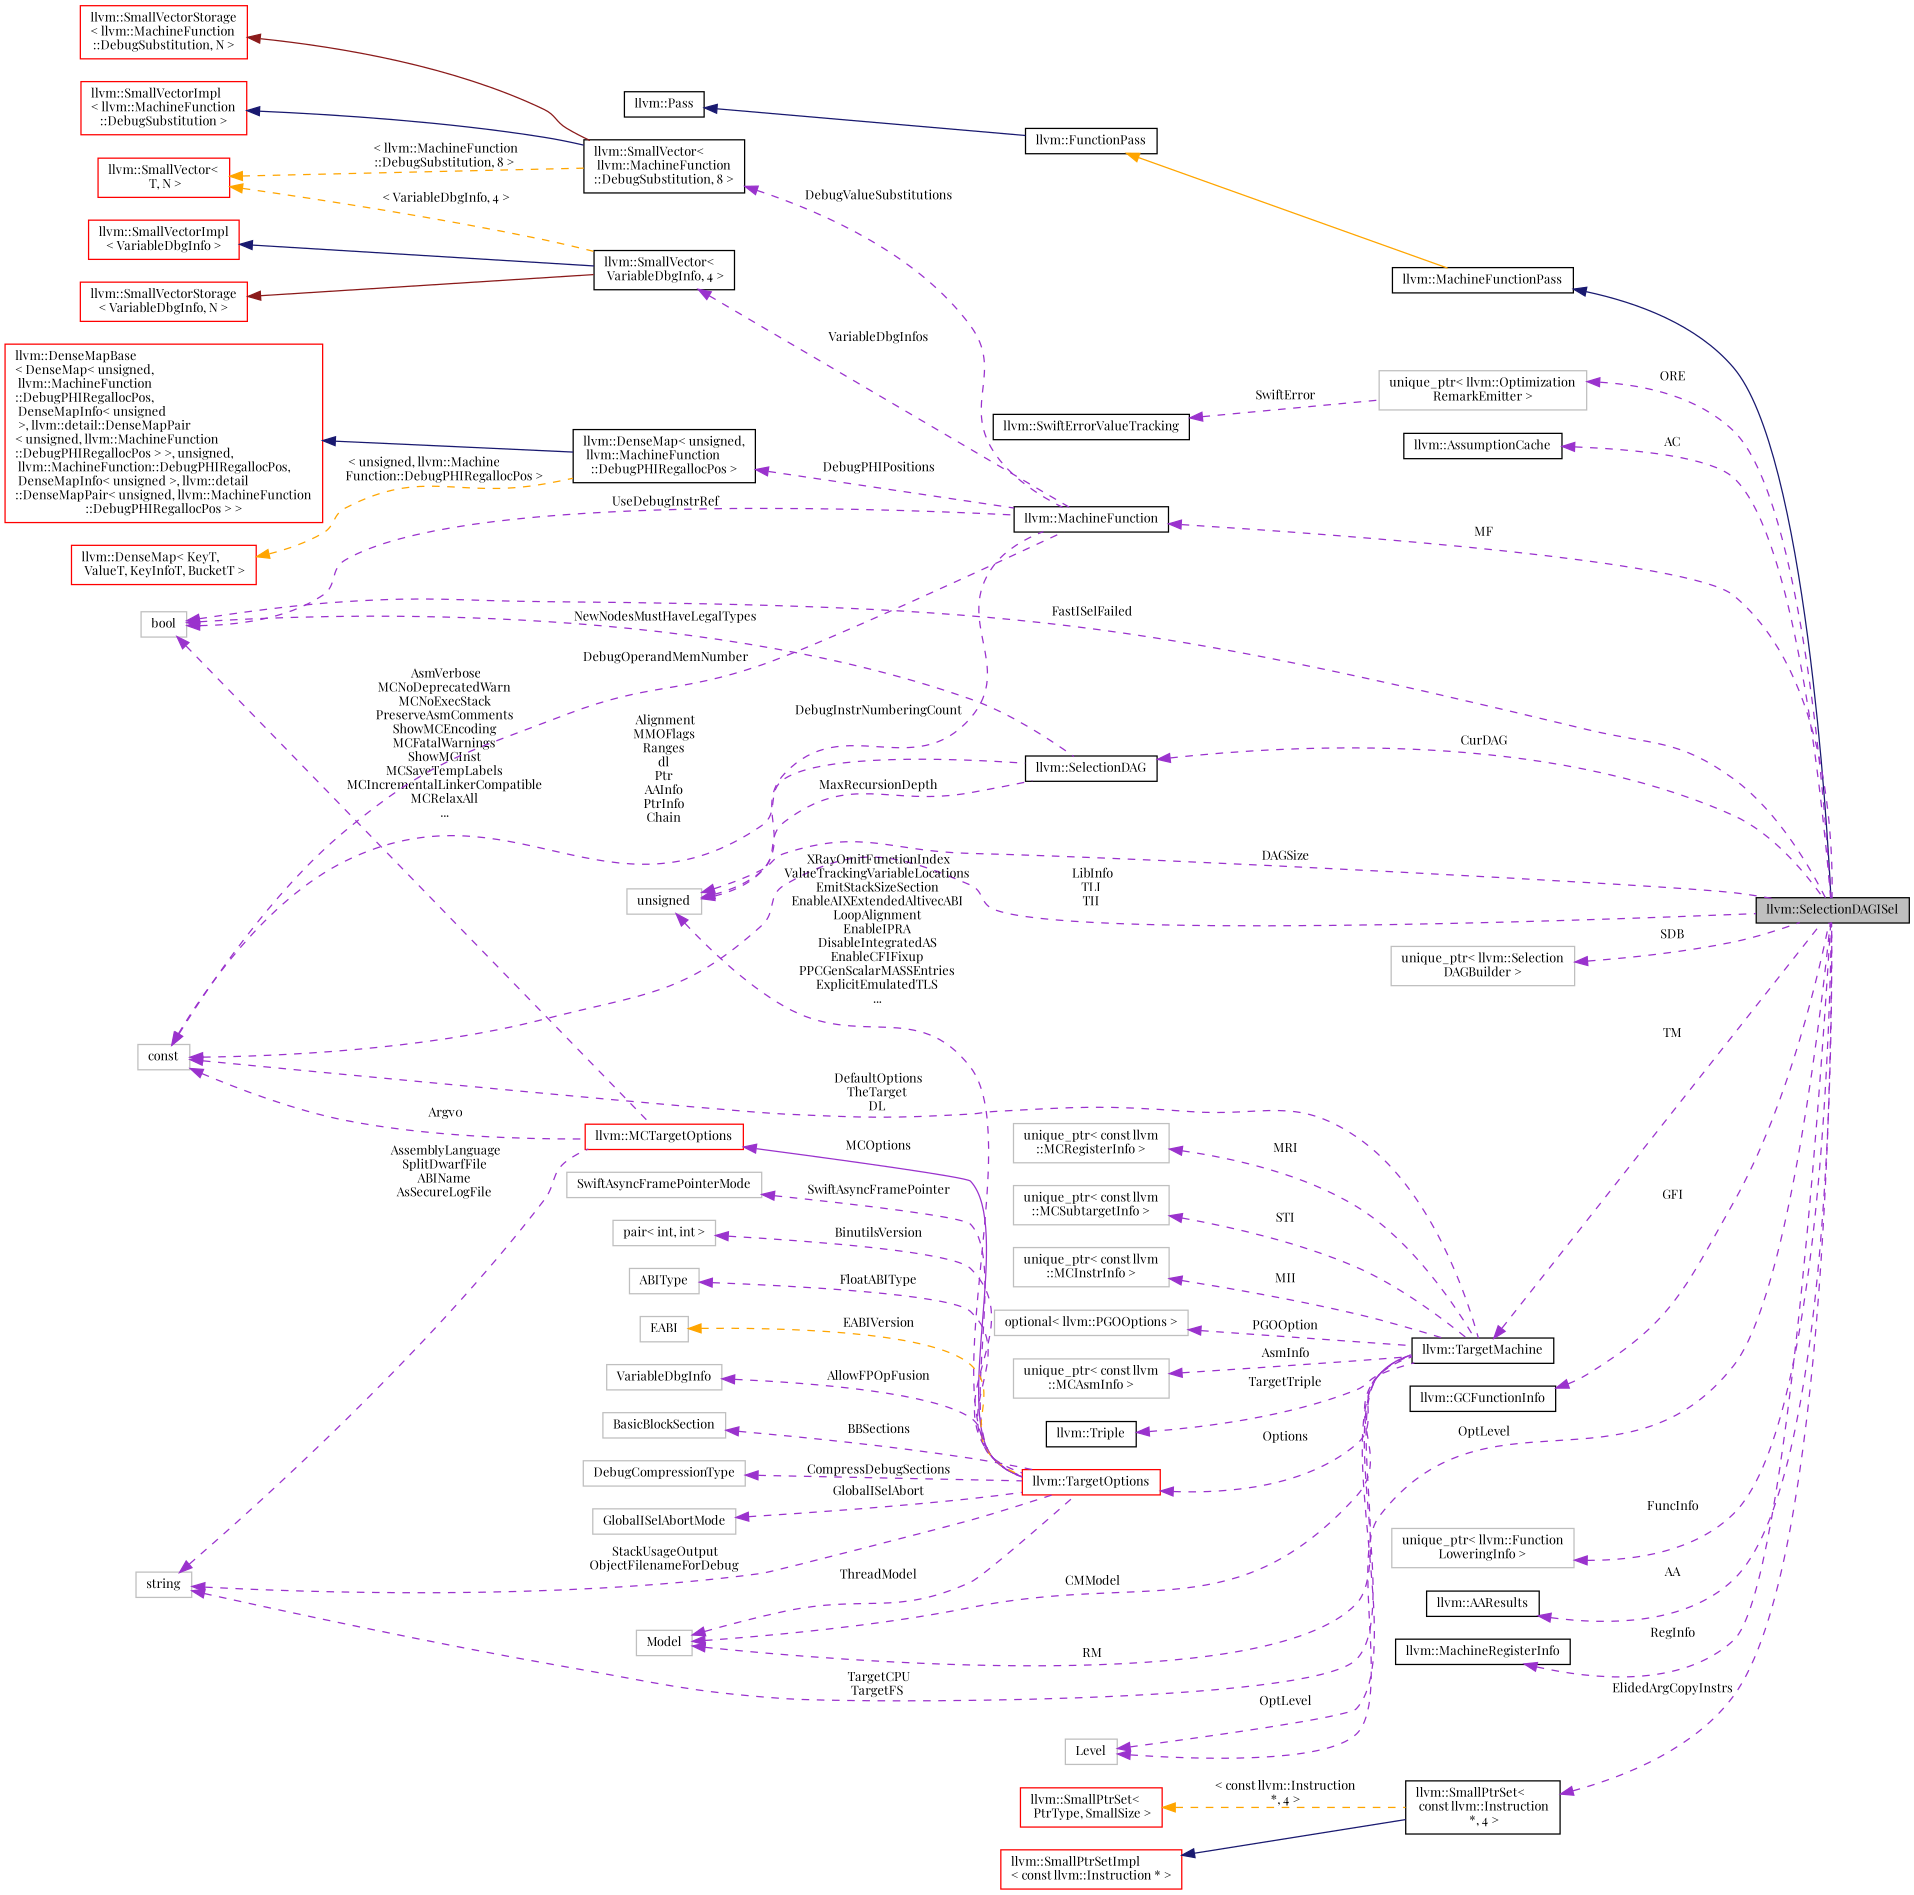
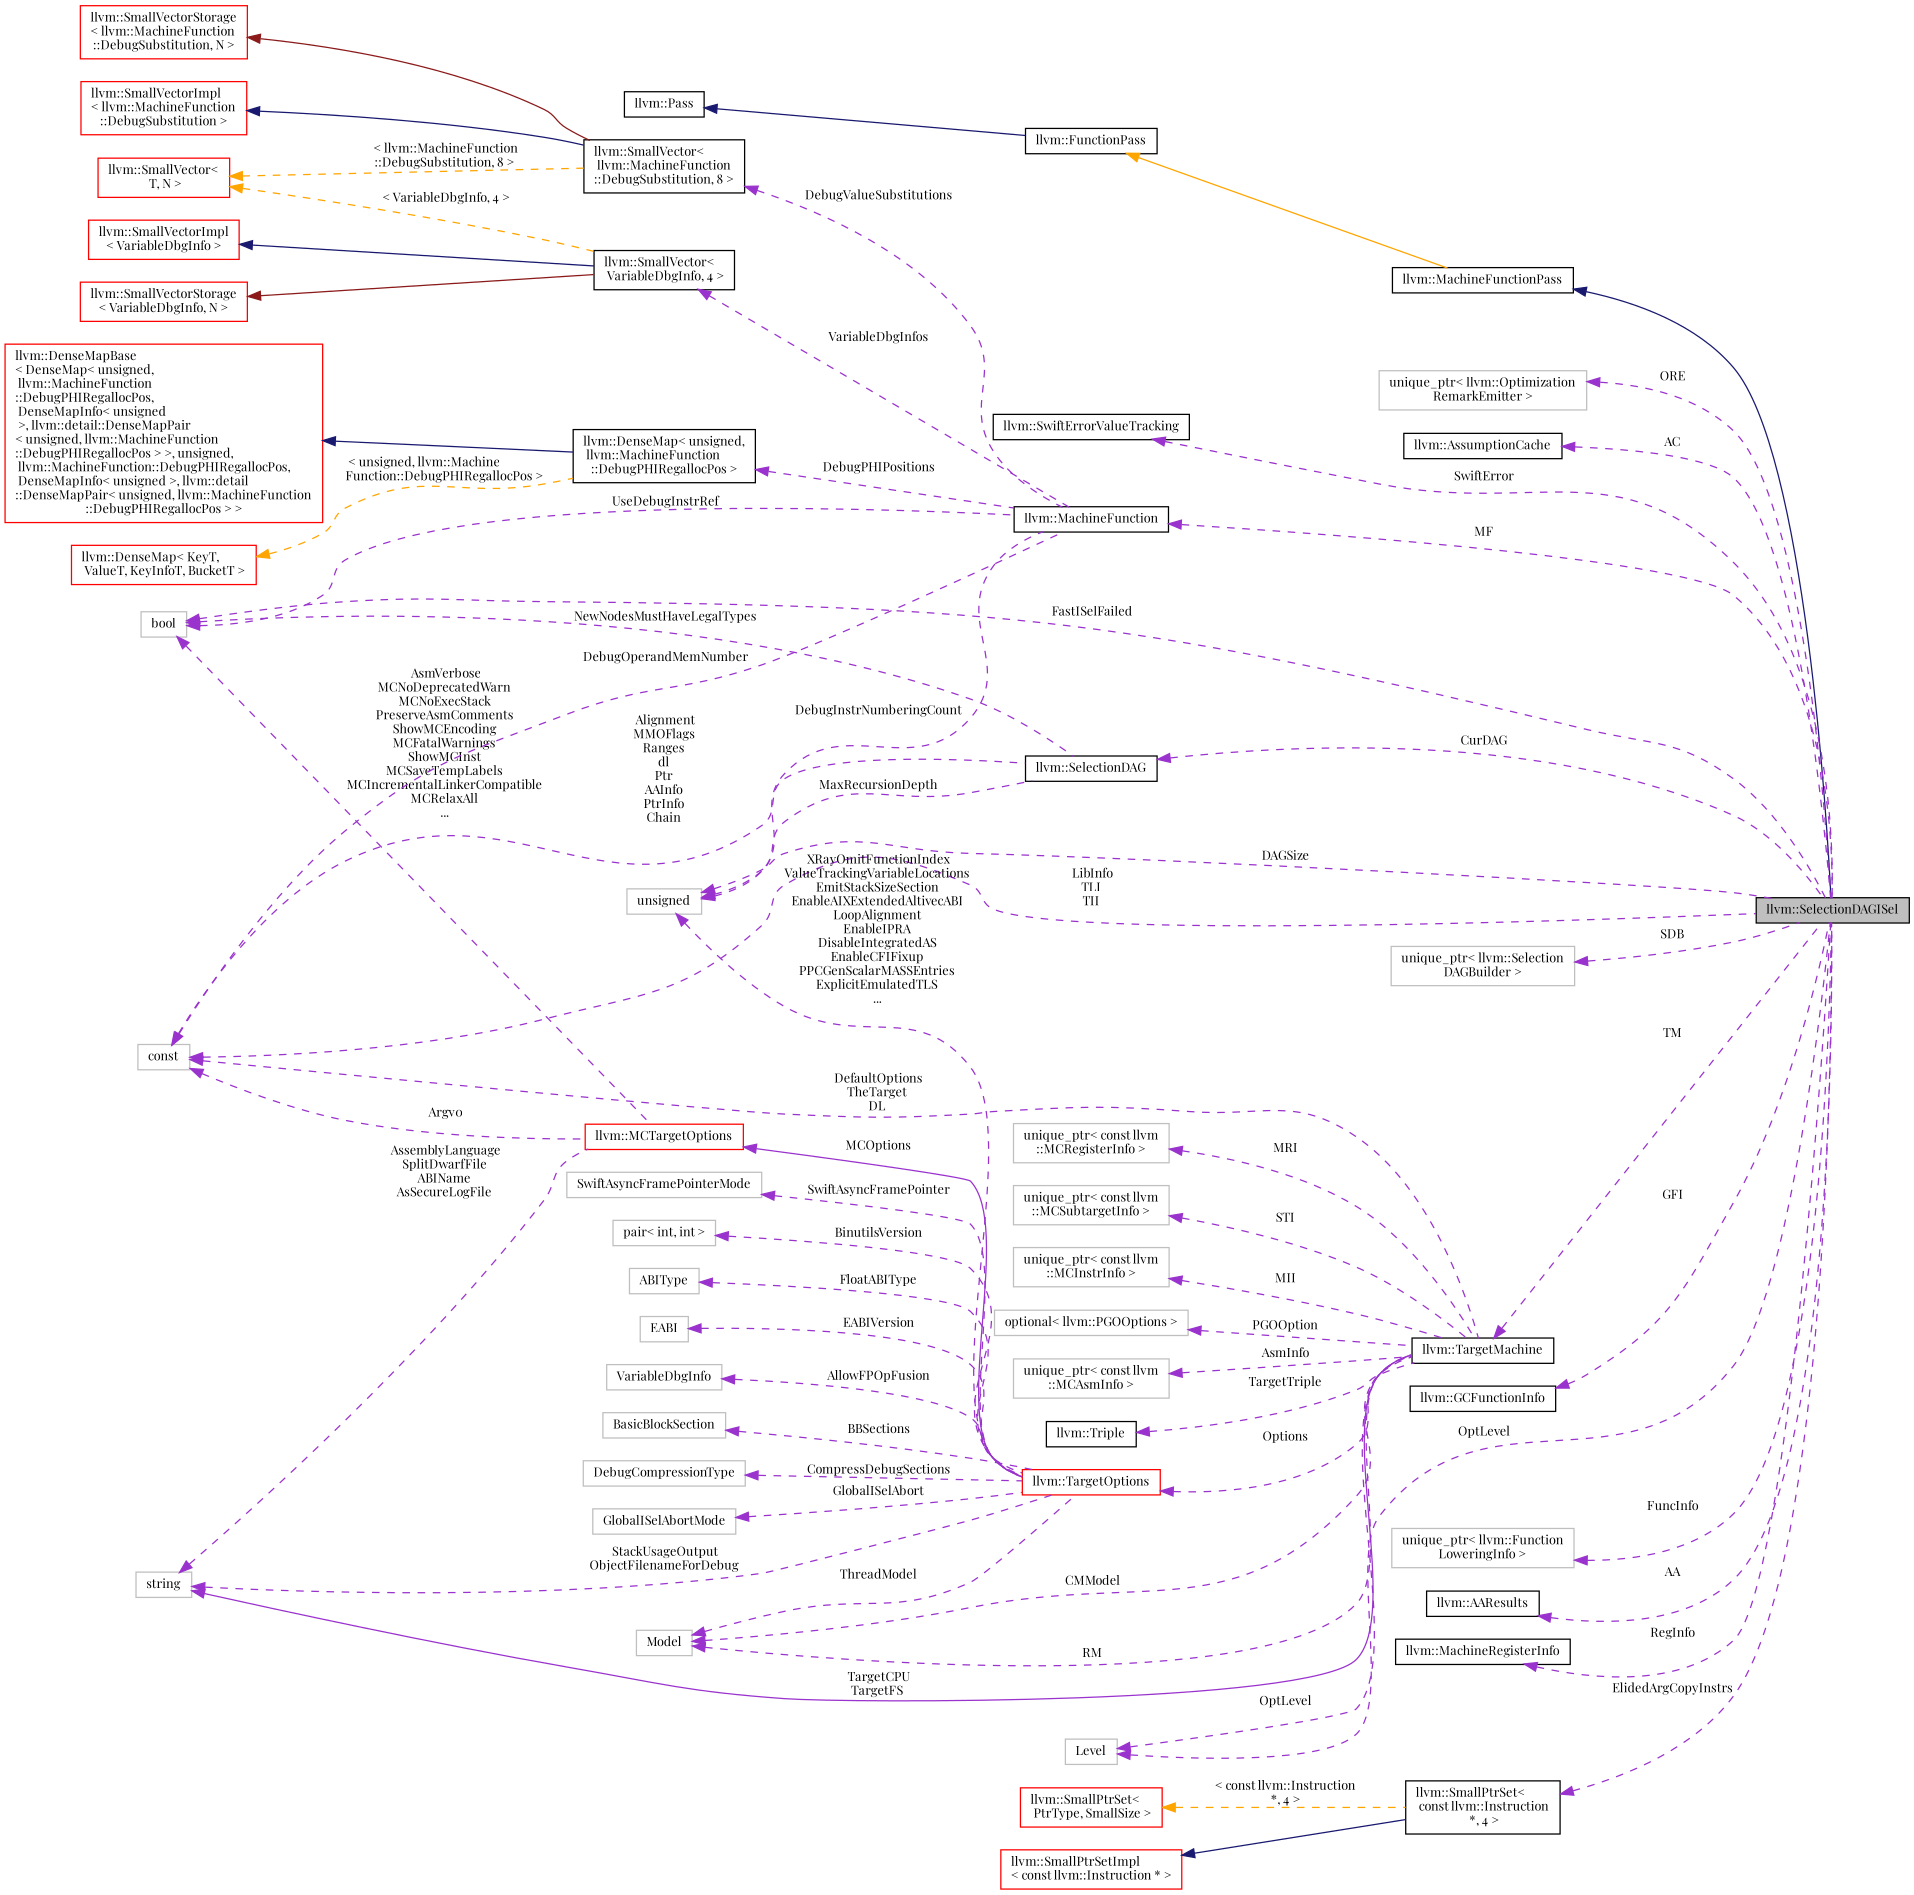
edge "unique_ptr< llvm::Optimization RemarkEmitter >" -> "llvm::SwiftErrorValueTracking": now "llvm::SelectionDAGISel" -> "llvm::SwiftErrorValueTracking"
edge "llvm::TargetOptions" -> "EABI": color orange -> darkorchid3
edge "llvm::TargetMachine" -> "string": style dashed -> solid
